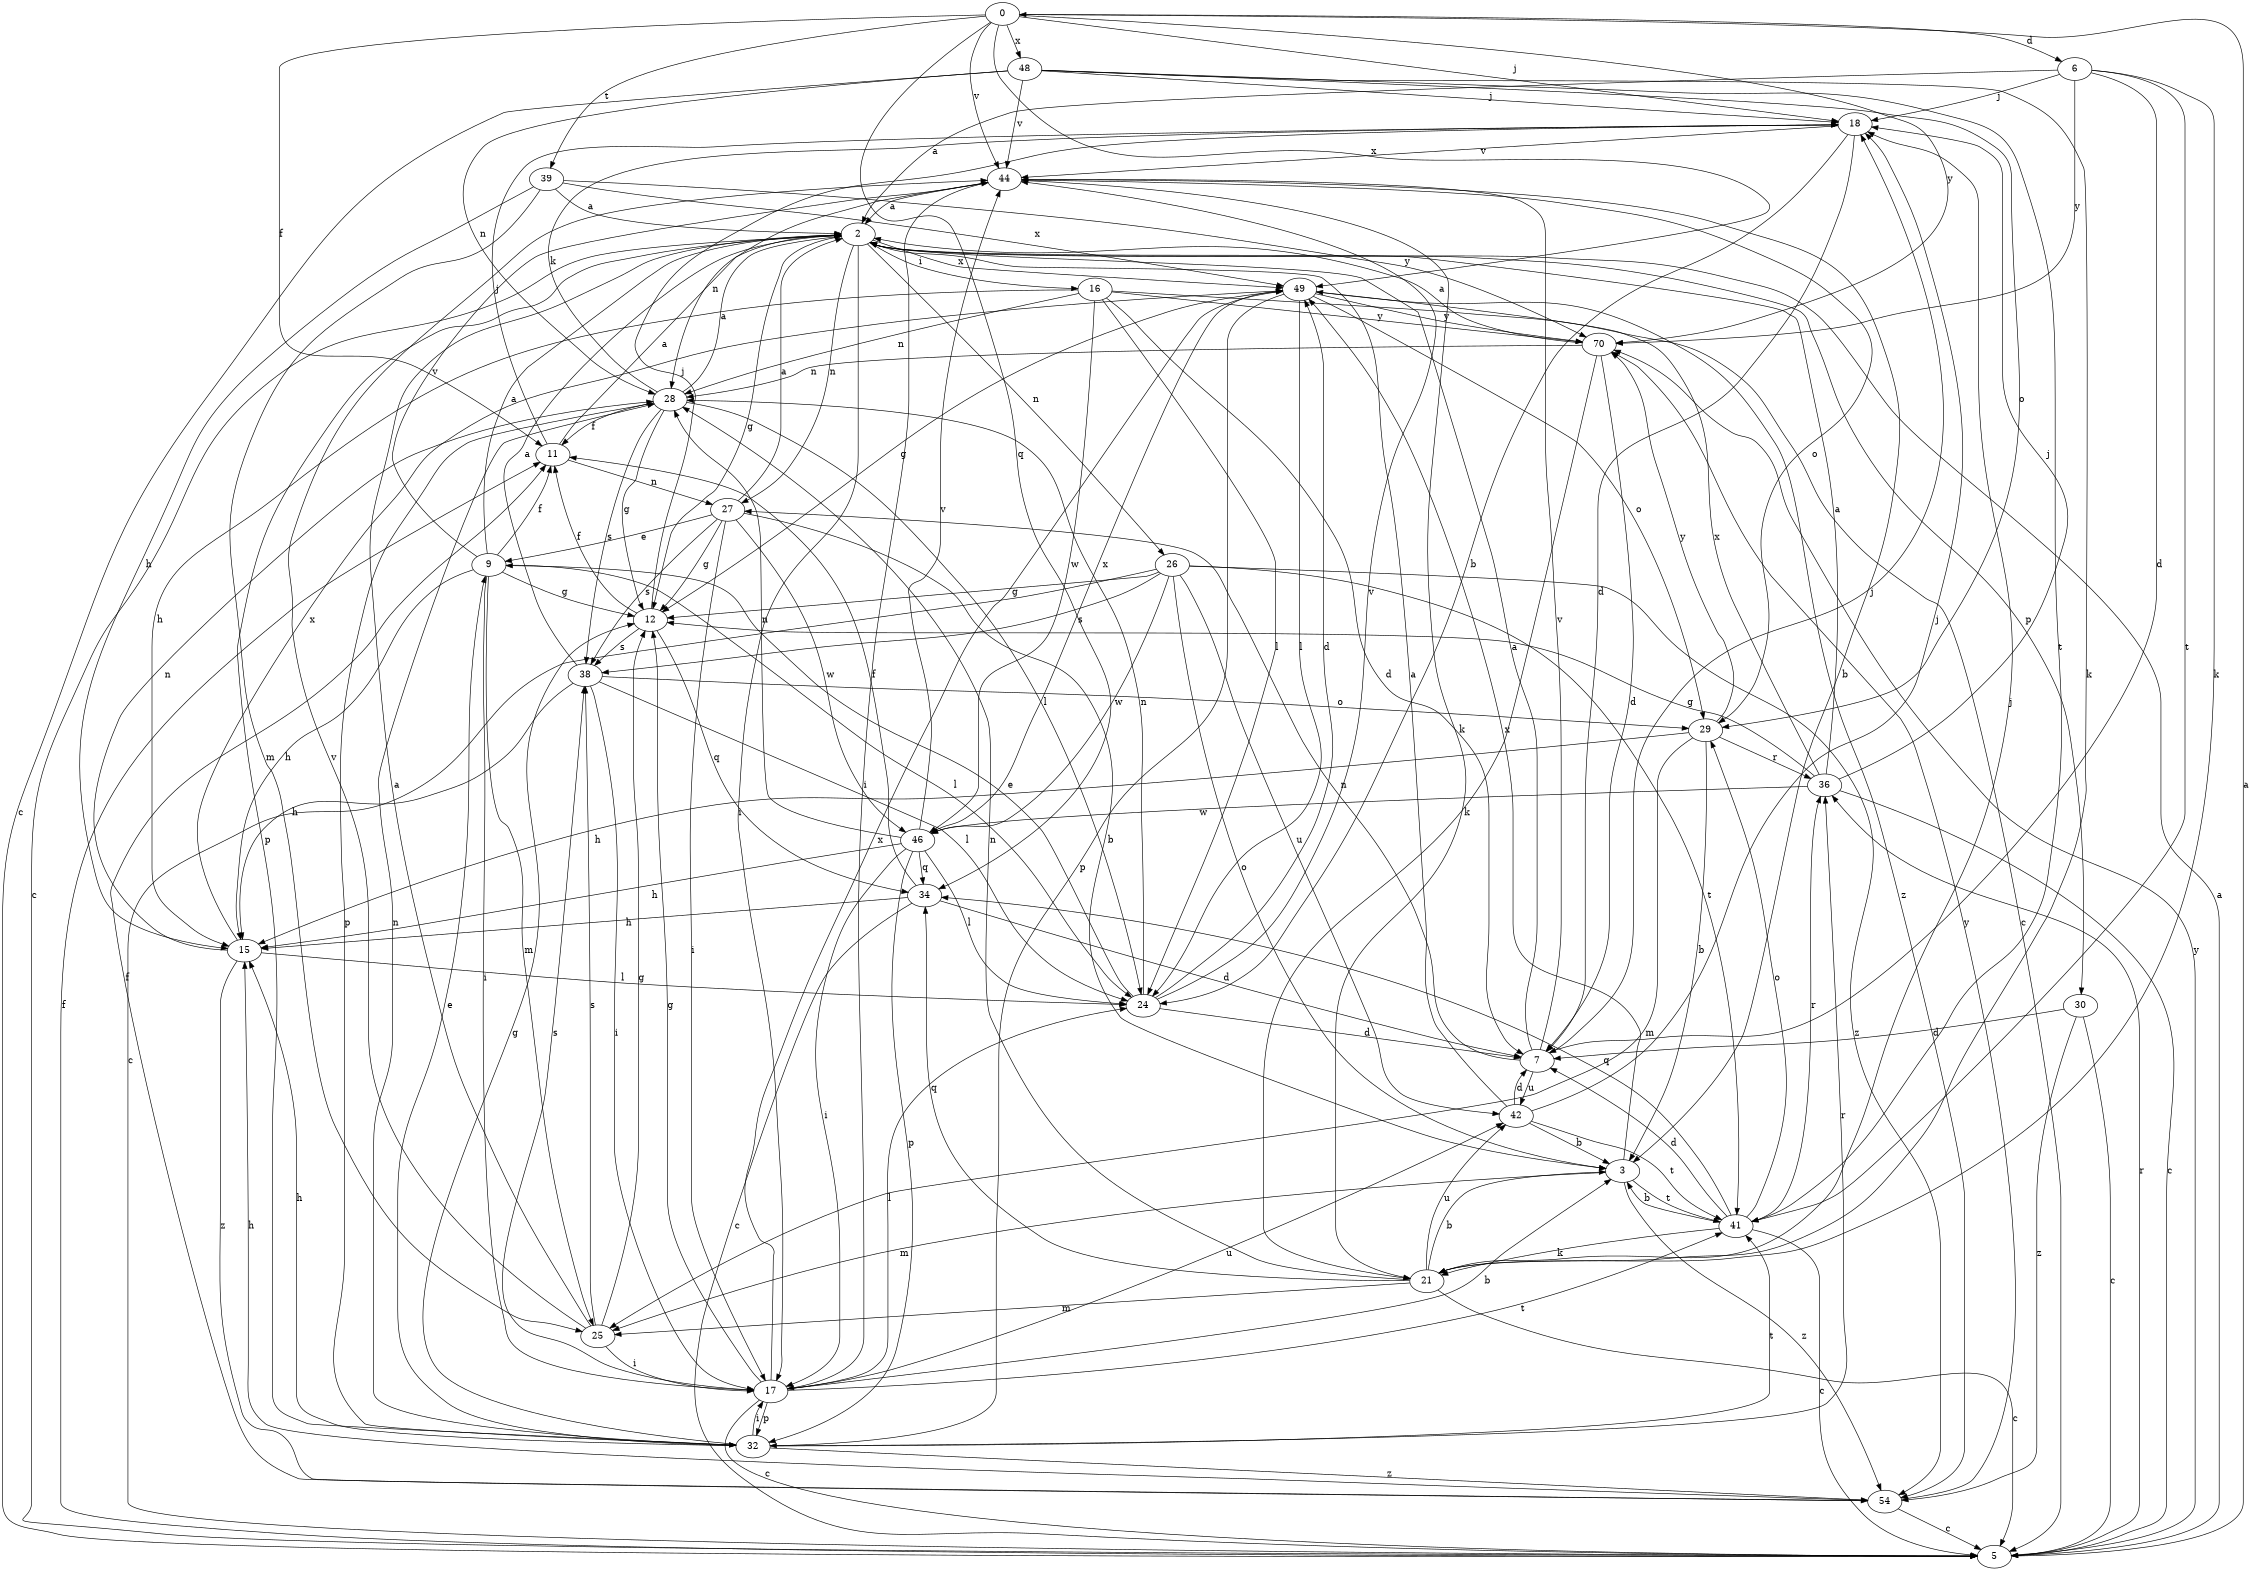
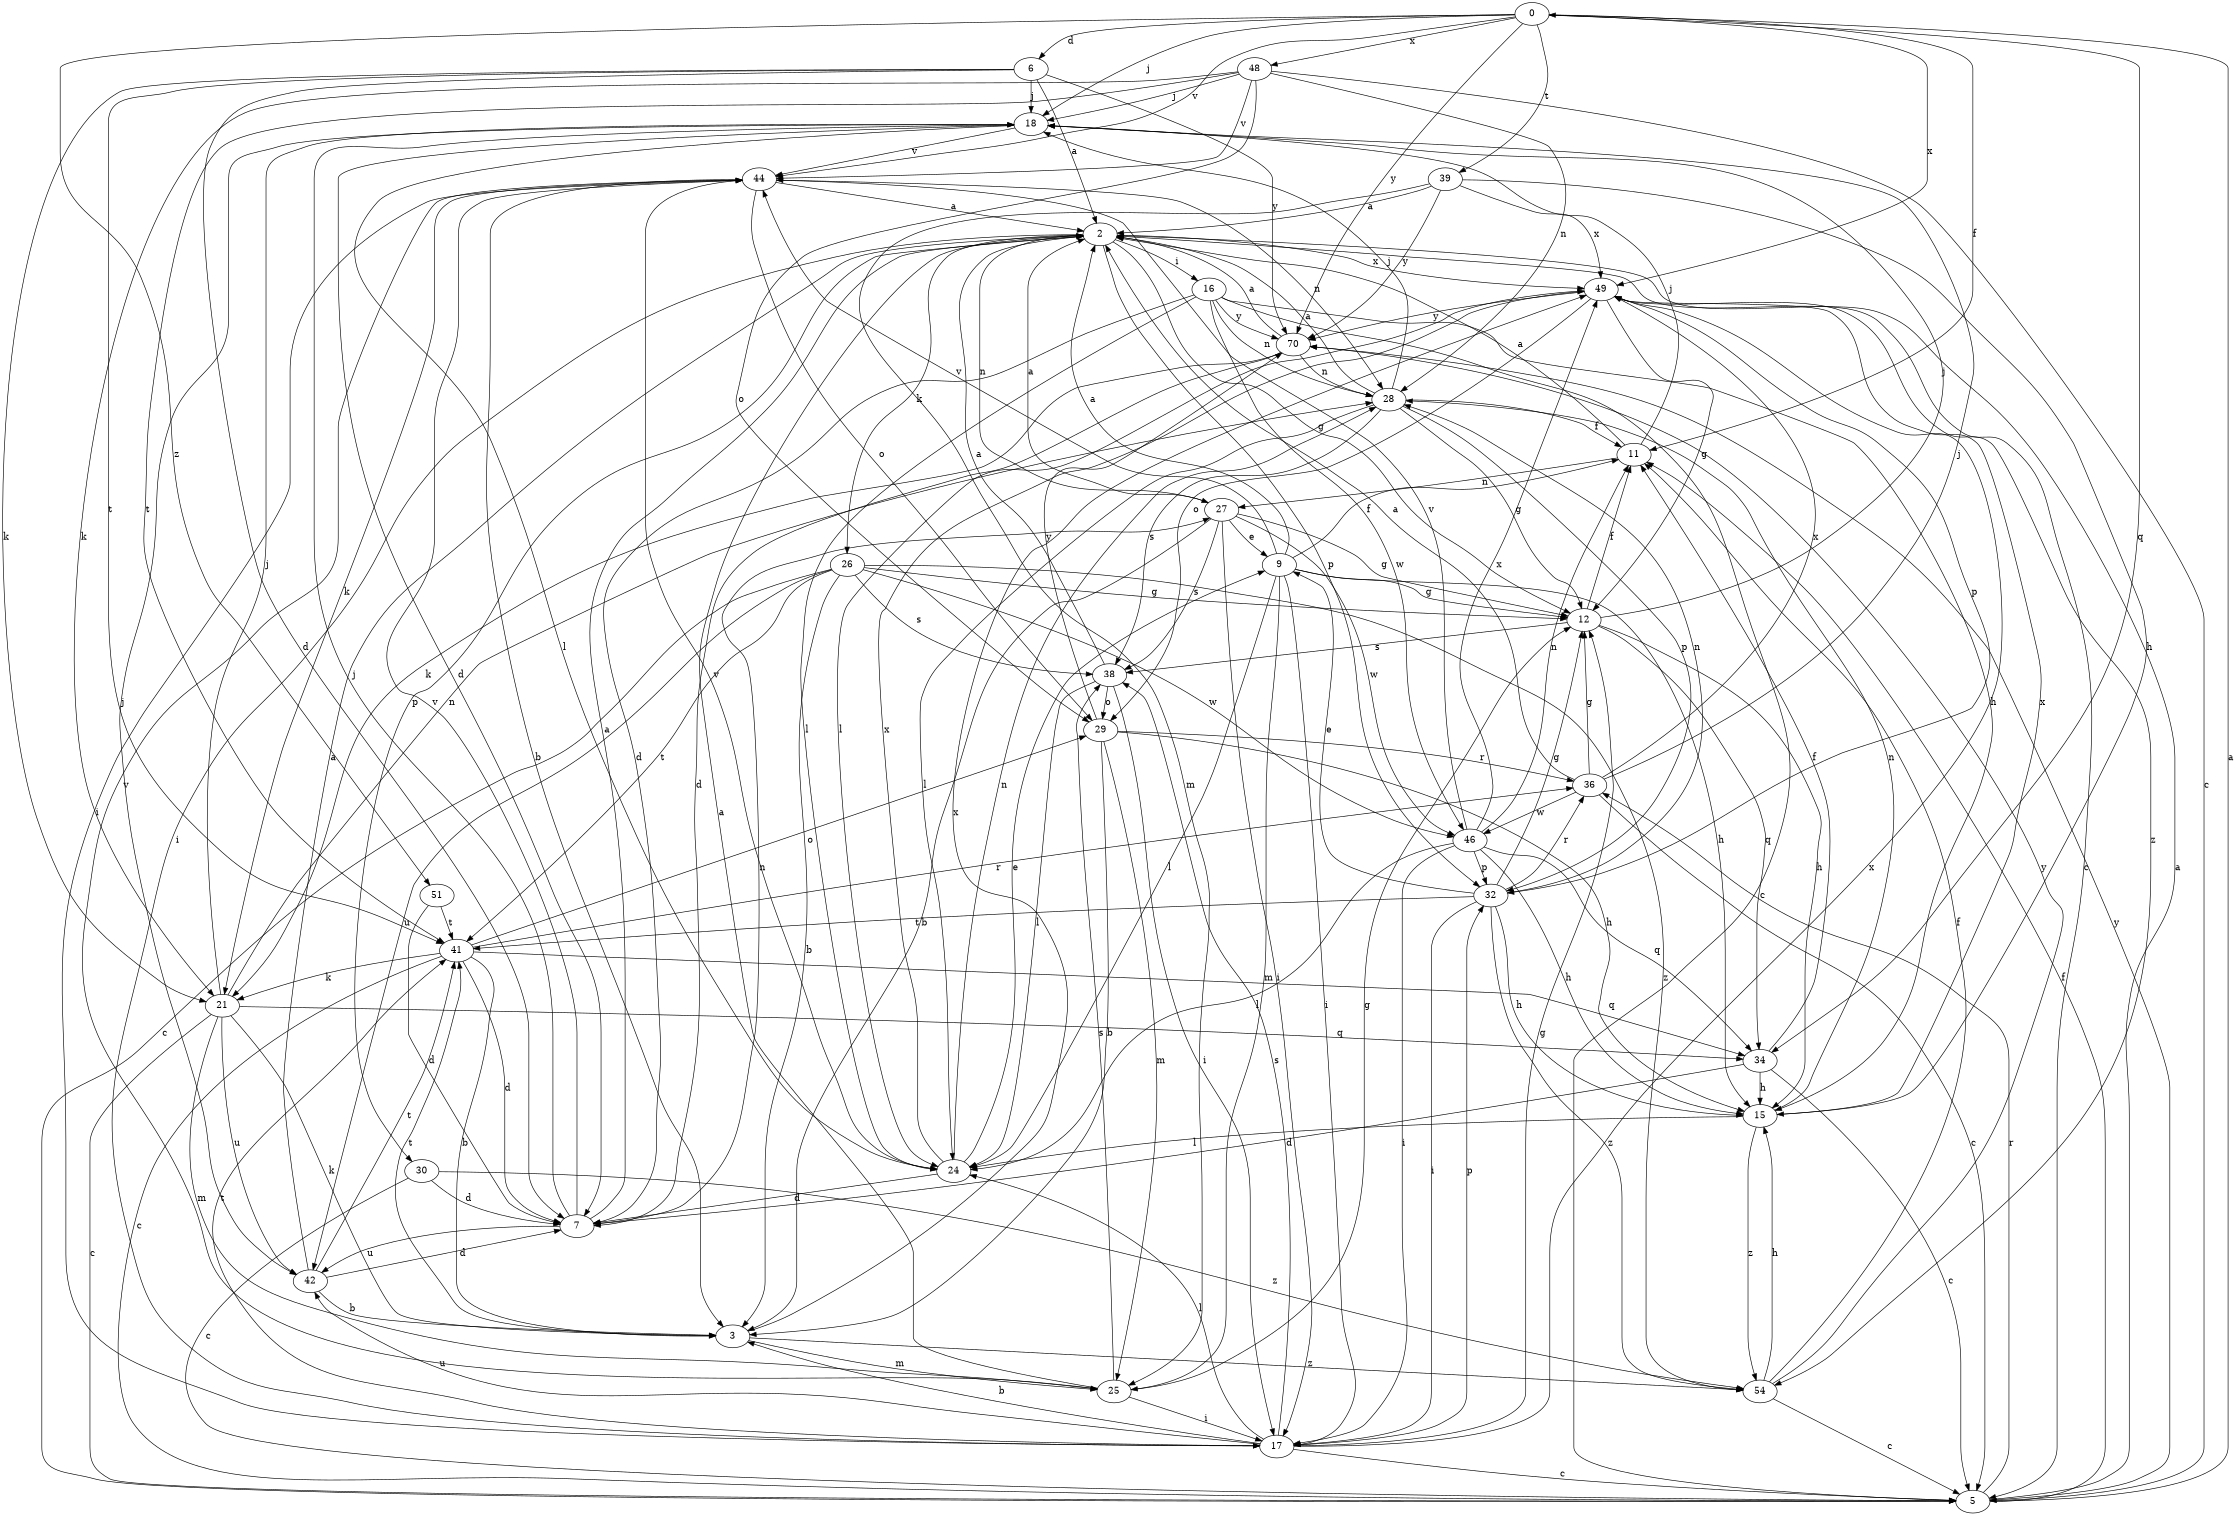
edge "28" -> "18": label "k" -> "j"
edge "2" -> "26": label "n" -> "k"
edge "18" -> "24": label "b" -> "l"
edge "24" -> "49": label "d" -> "x"
edge "46" -> "28": now "46" -> "11"
edge "42" -> "18": reversed
edge "38" -> "15": now "12" -> "15"
edge "26" -> "3": label "o" -> "b"
node "51": added
edge "21" -> "3": label "b" -> "k"
